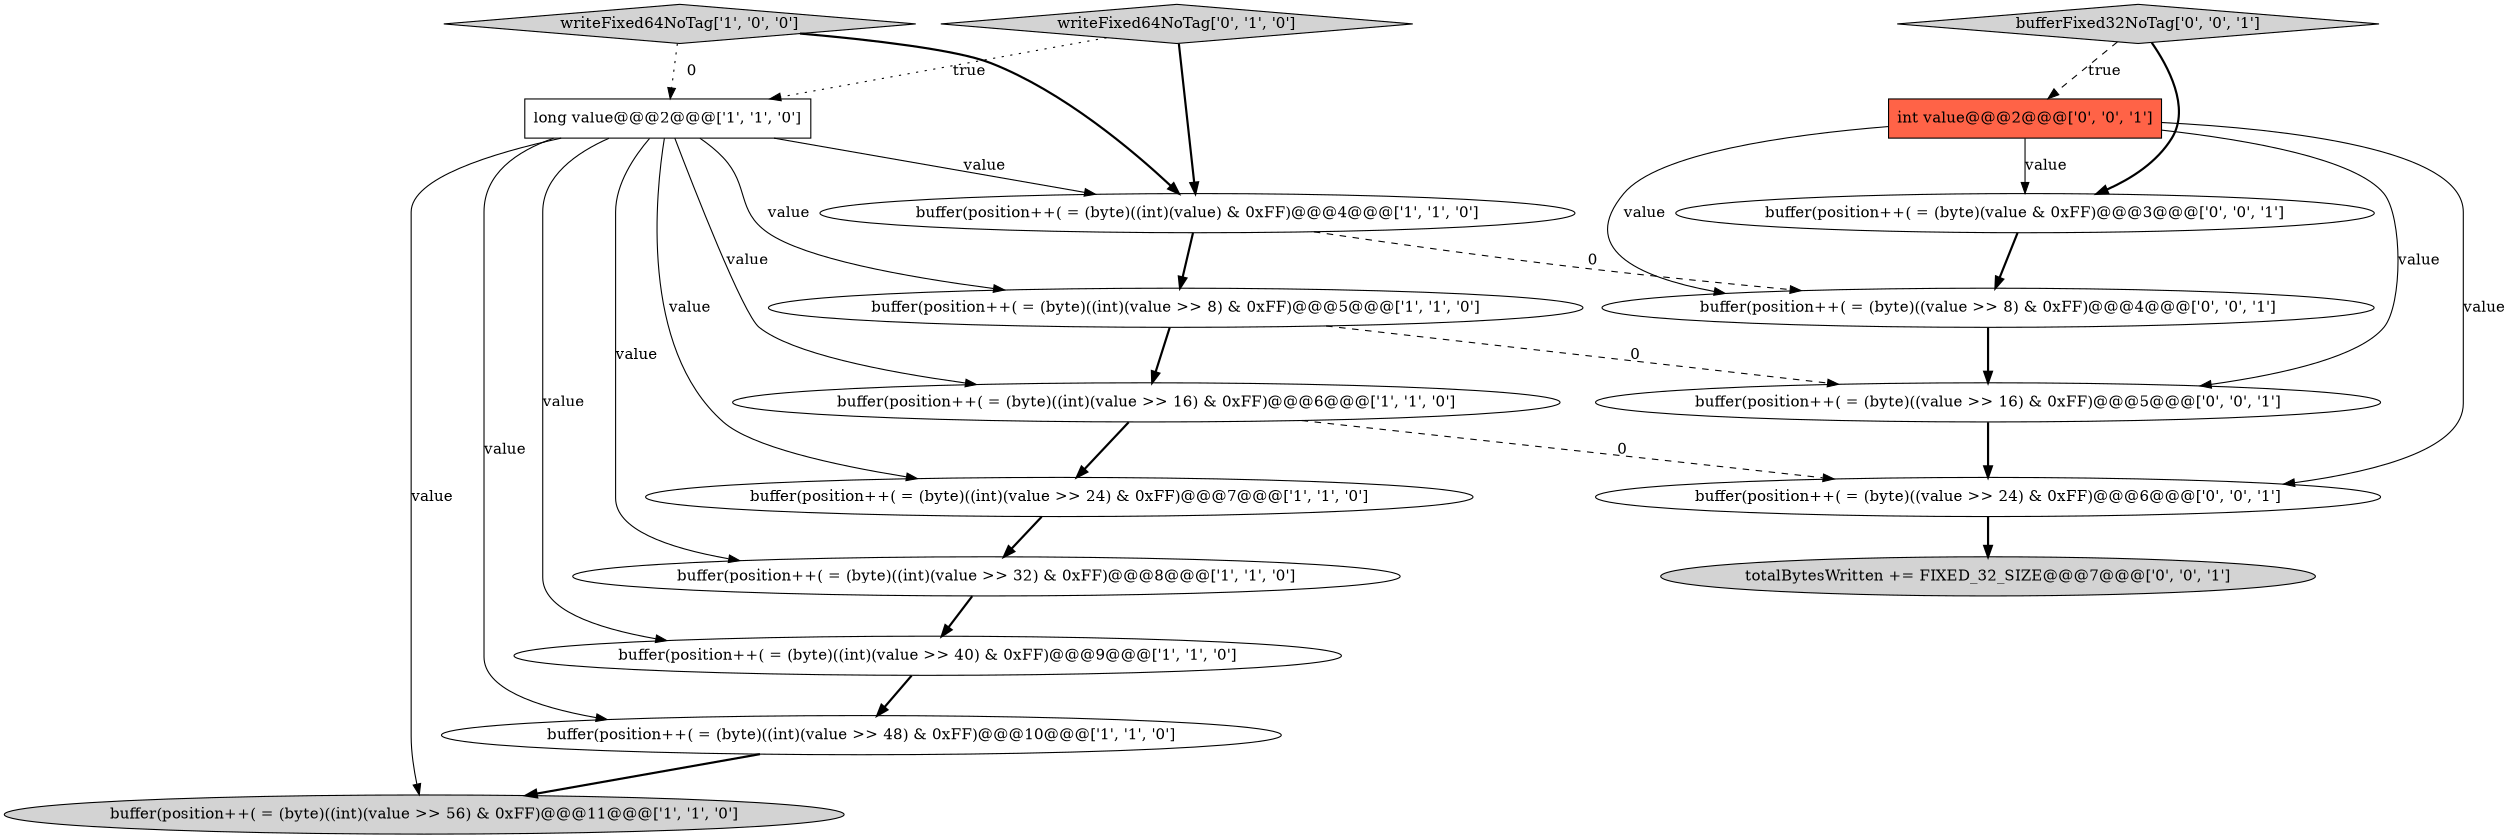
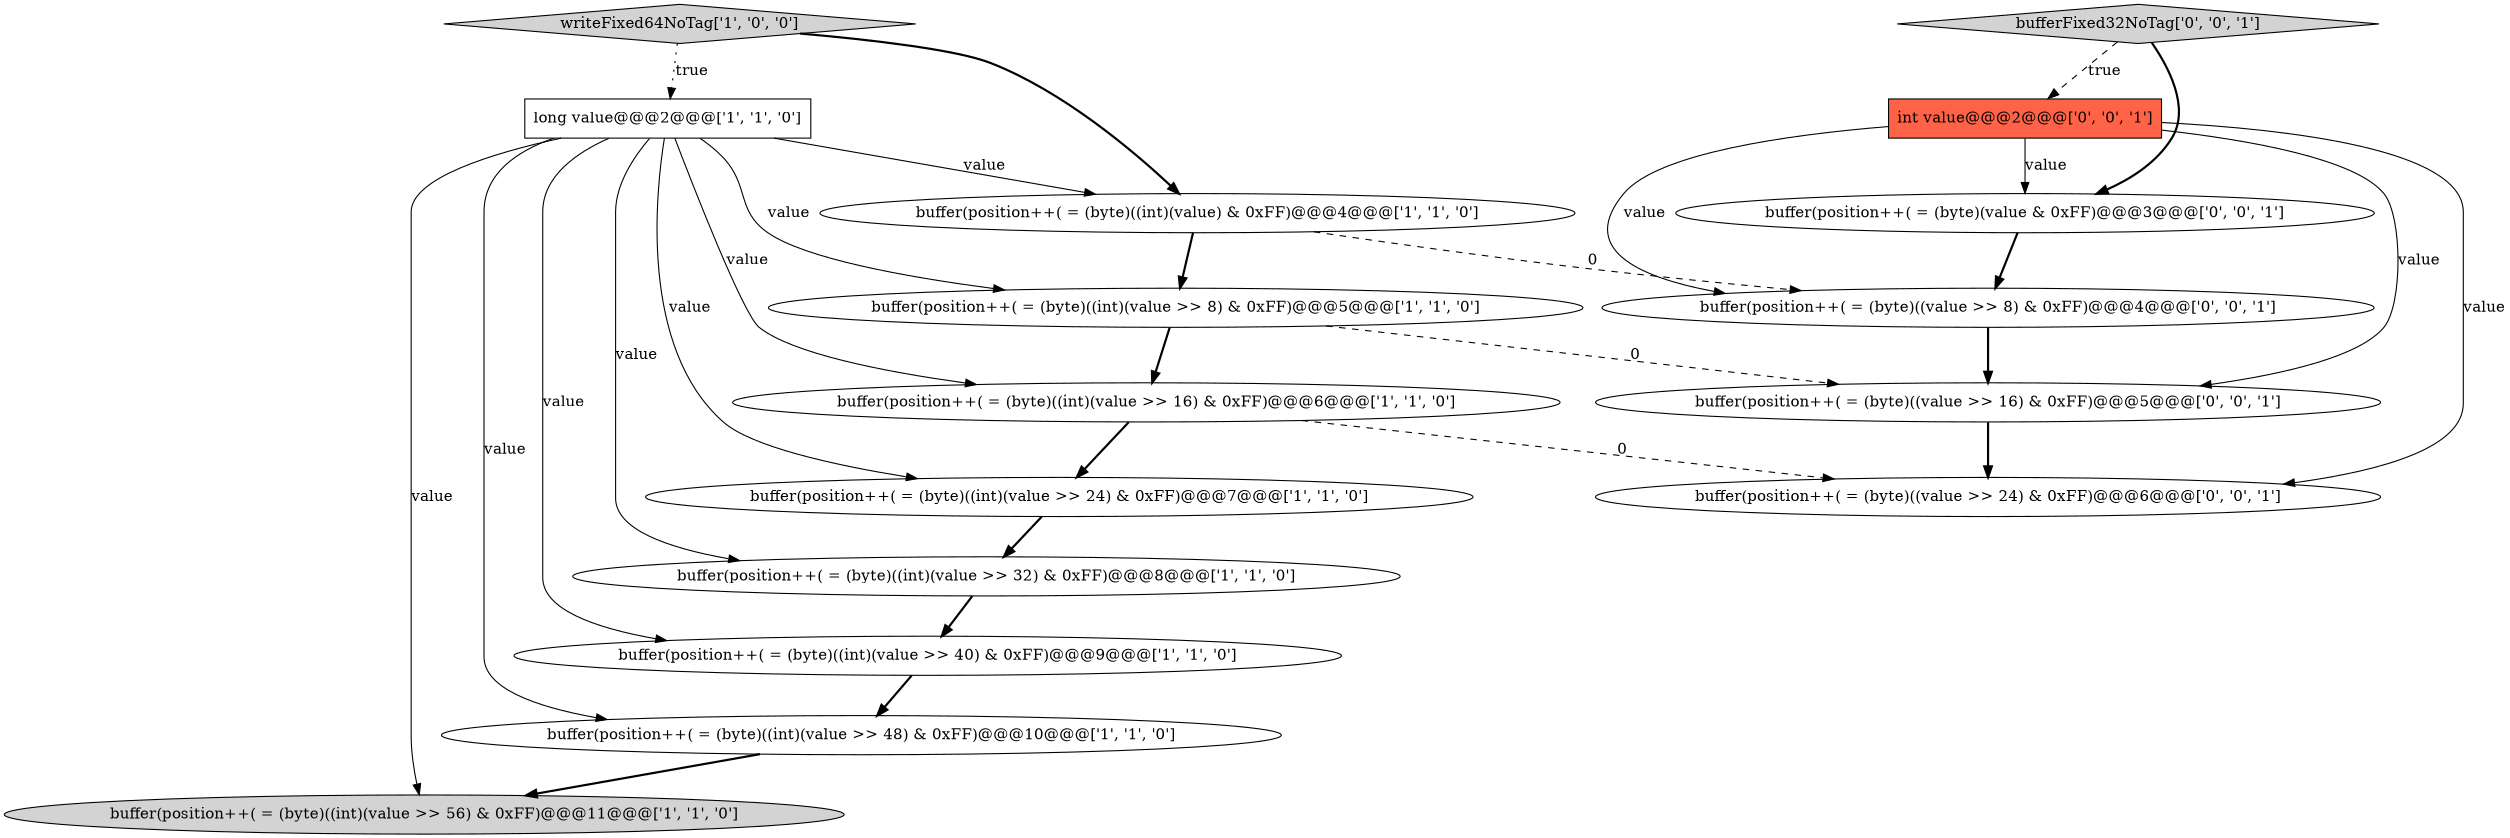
node "writeFixed64NoTag['0', '1', '0']": removed
edge "writeFixed64NoTag['1', '0', '0']" -> "long value@@@2@@@['1', '1', '0']": label "0" -> "true"
node "totalBytesWritten += FIXED_32_SIZE@@@7@@@['0', '0', '1']": removed
